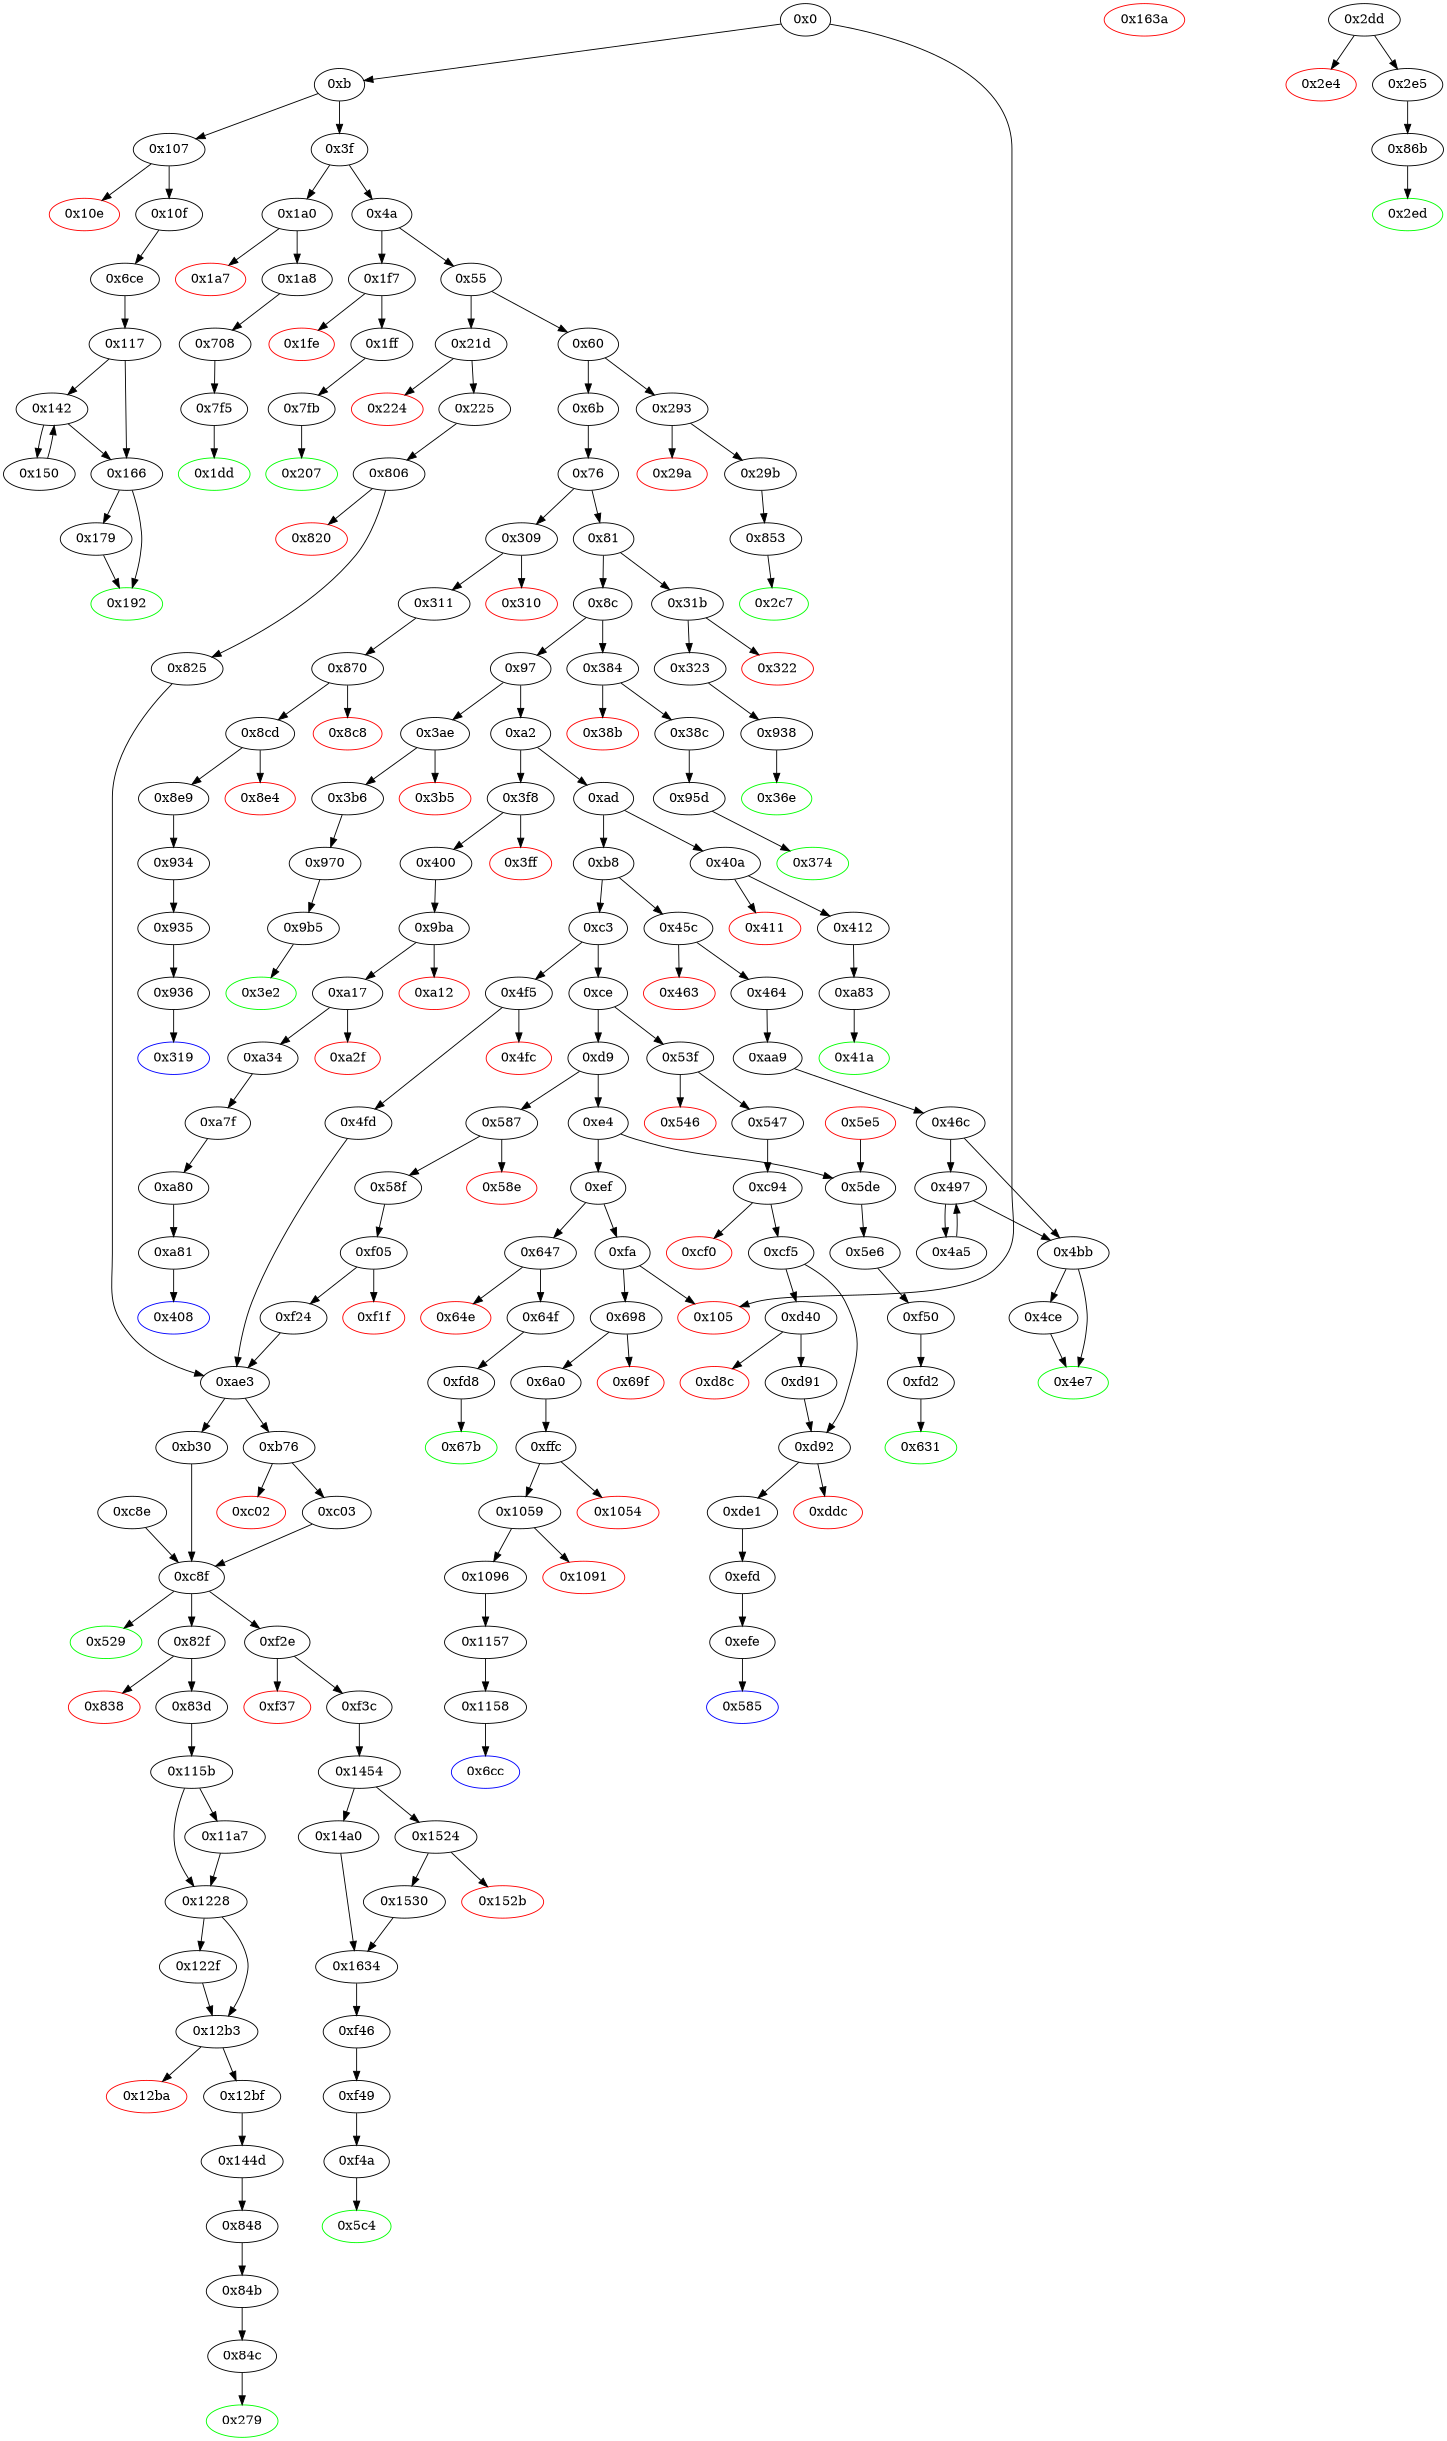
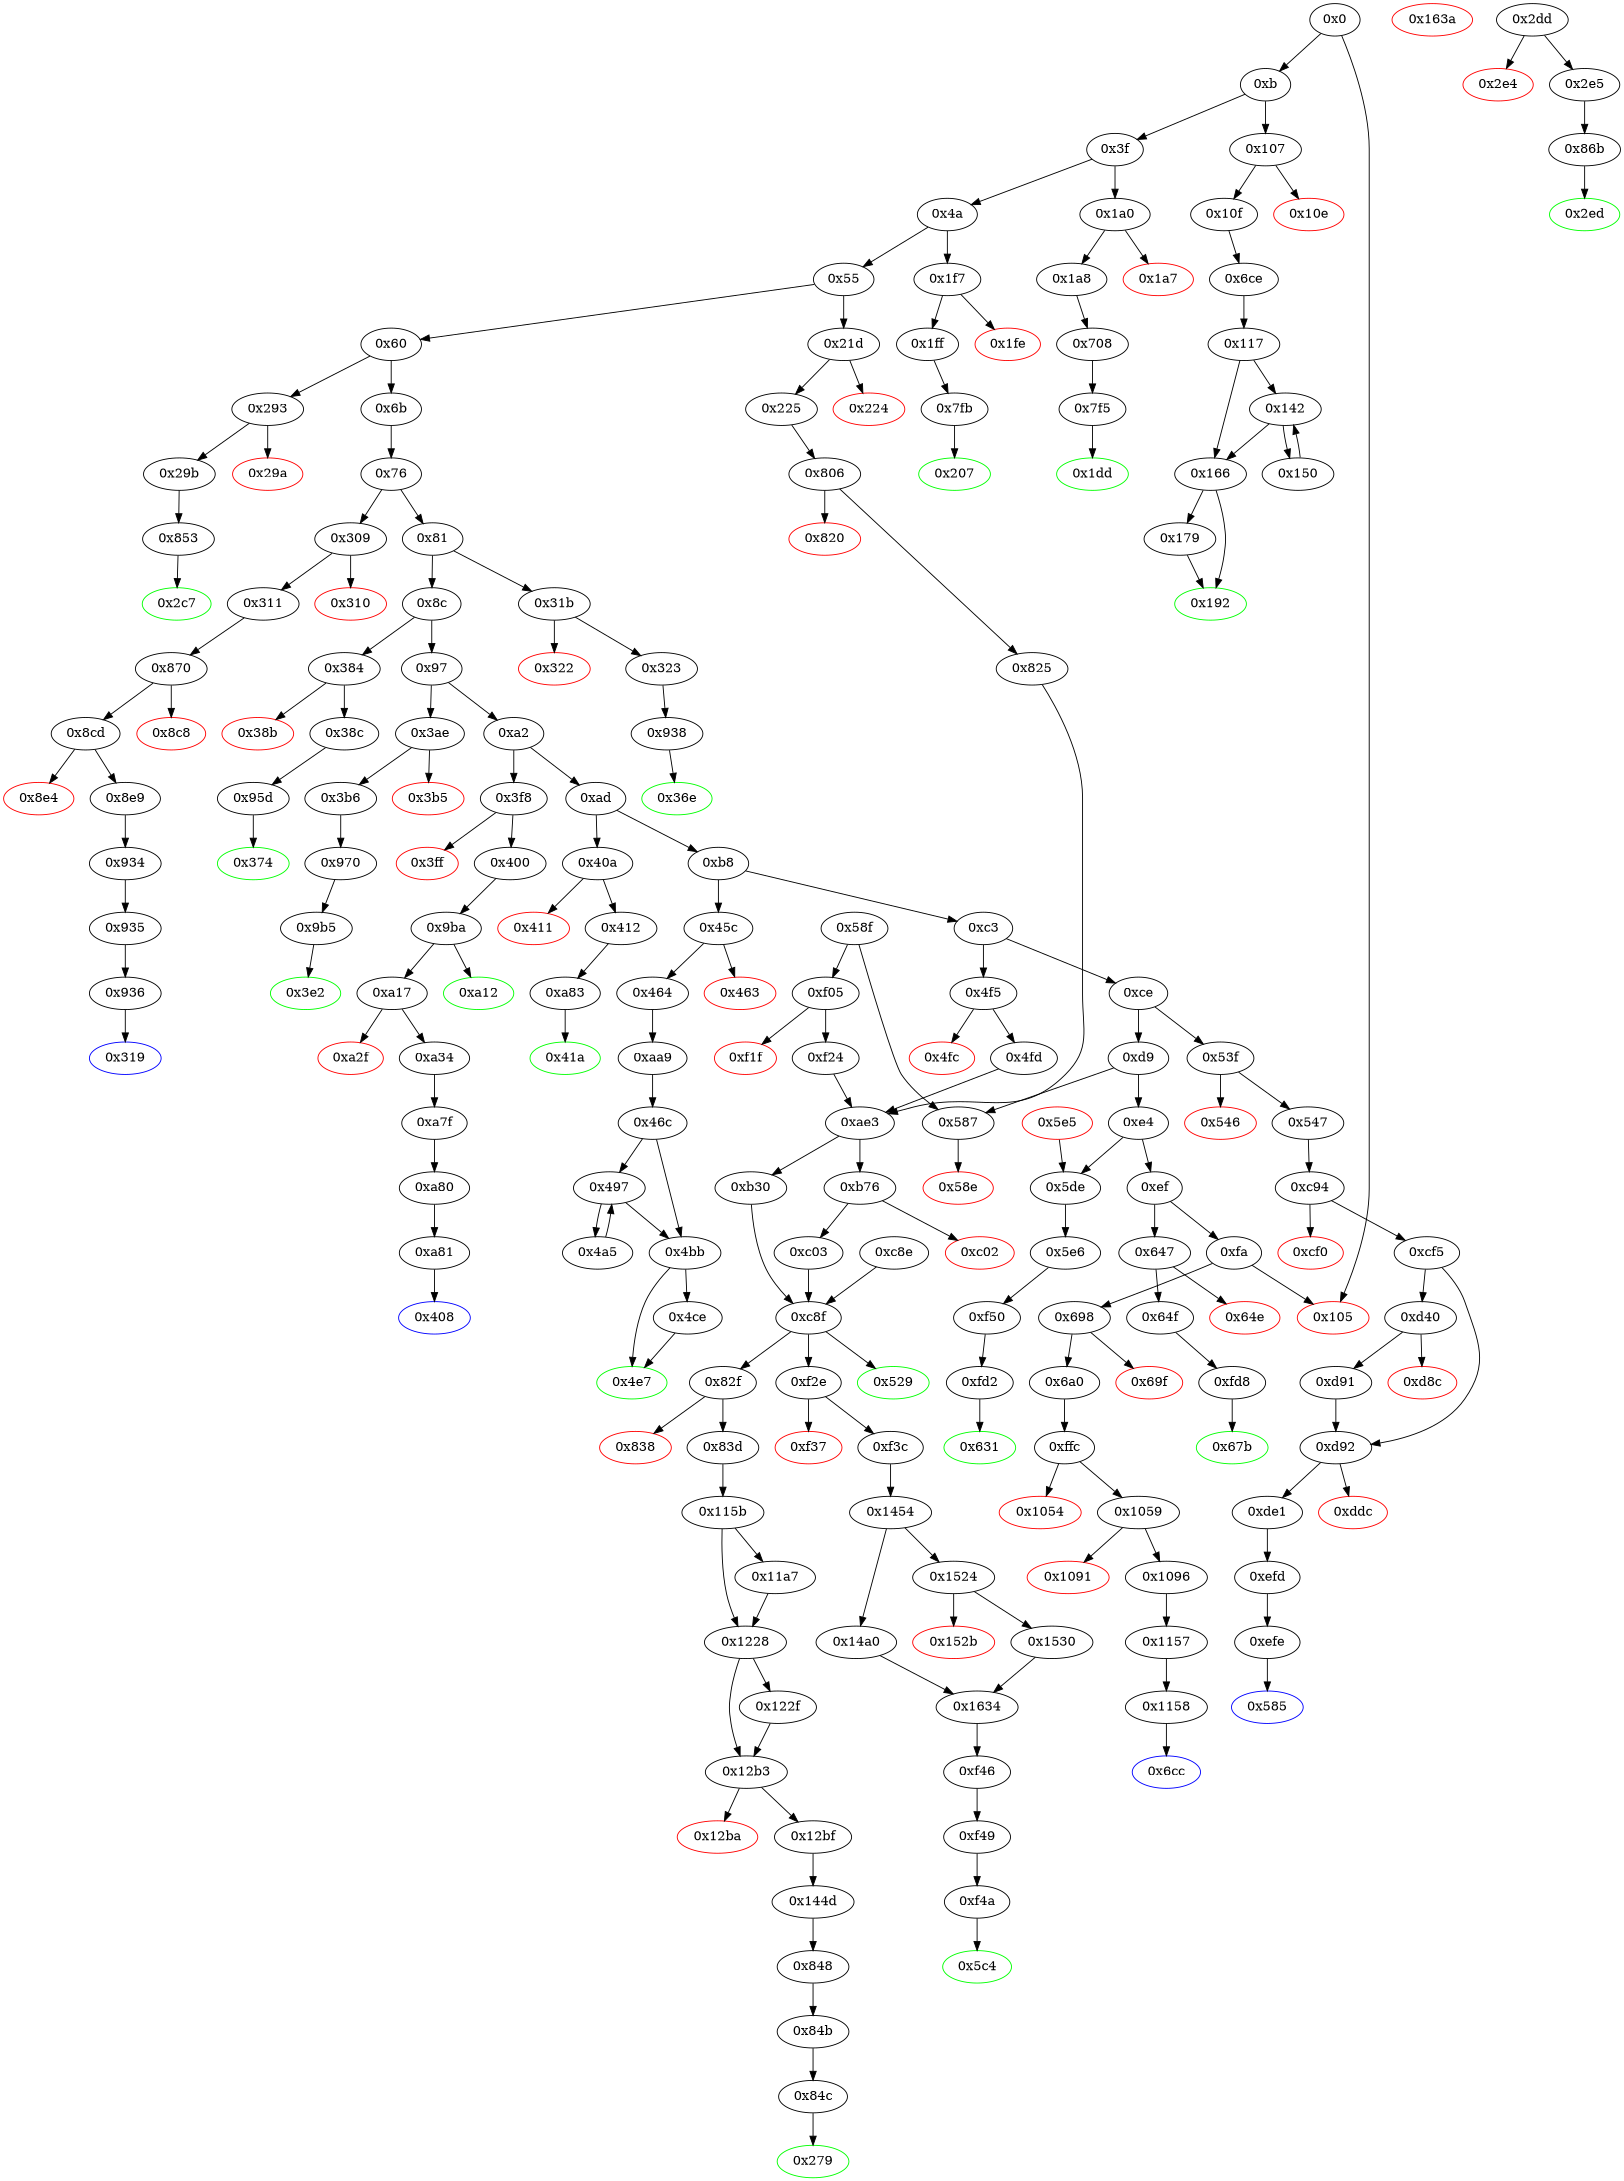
node "0xa12": color red -> green
edge "0x587" -> "0x58f": reversed
